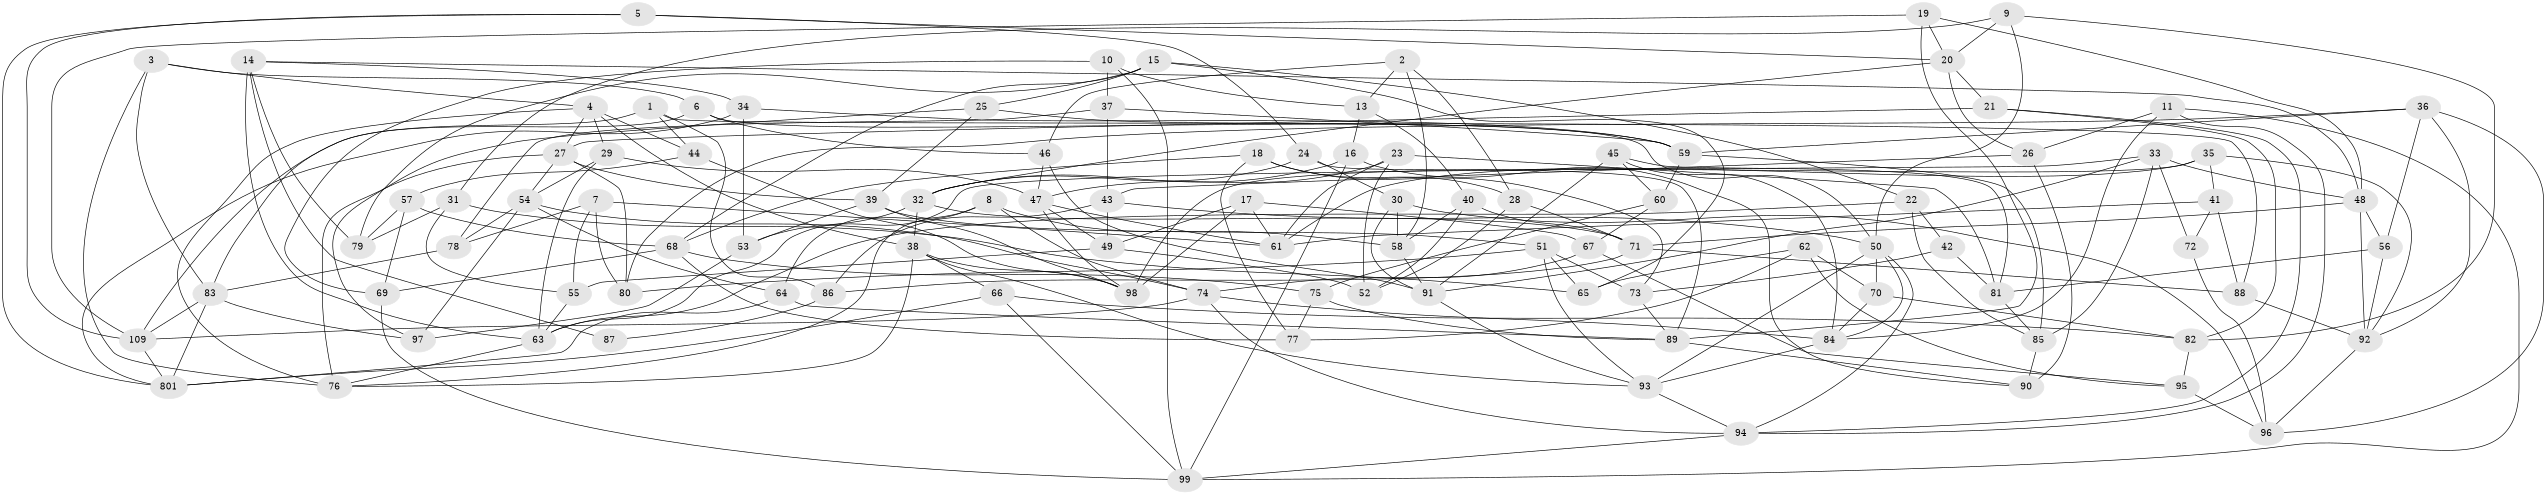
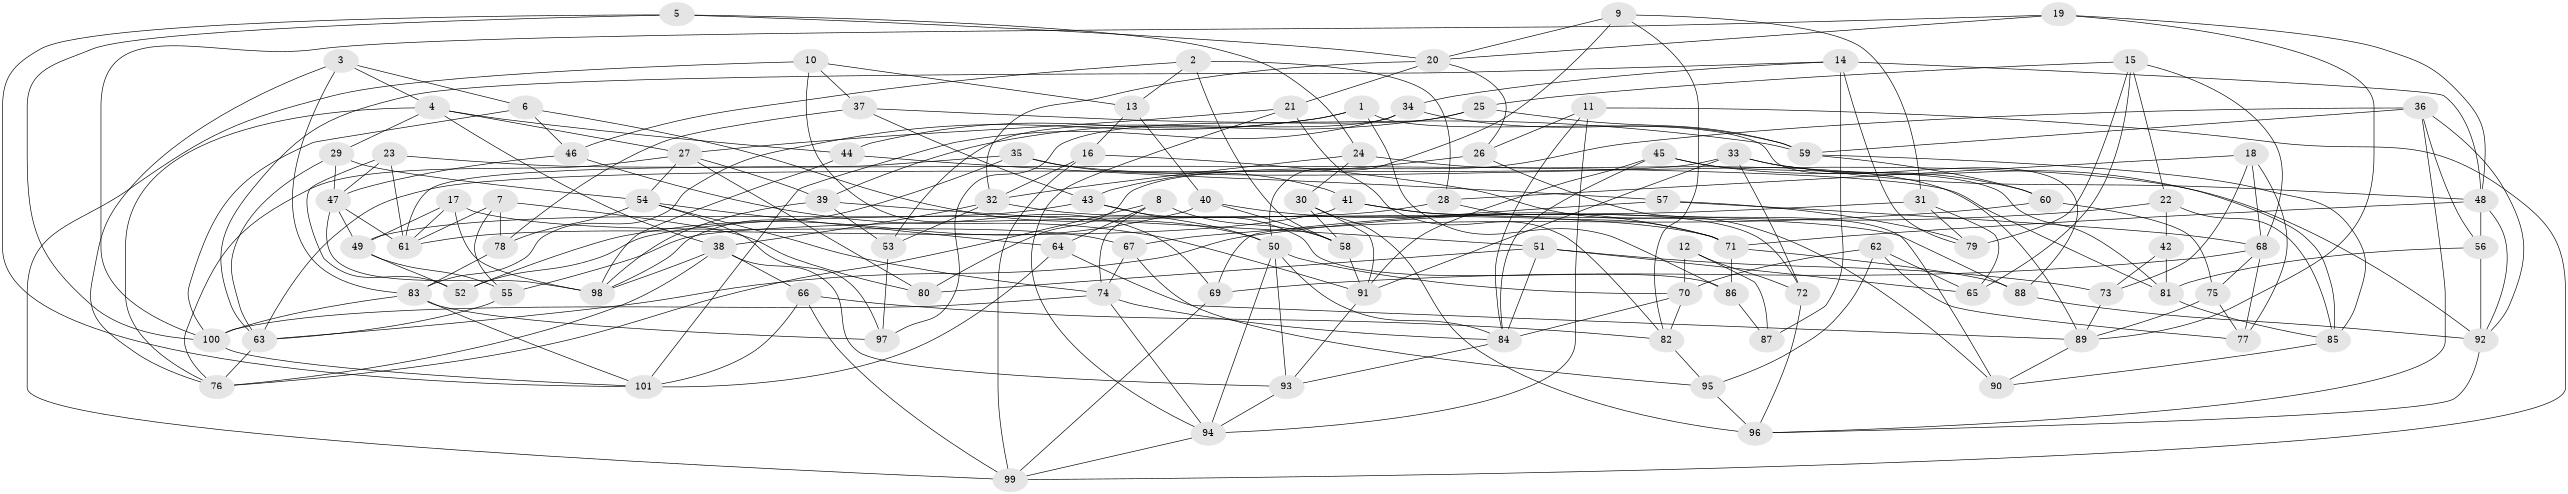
node "12": added
edge "51" -- "93": now "51" -- "84"
node "109": label "109" -> "100"
node "801": label "801" -> "101"
